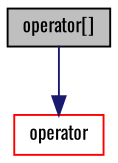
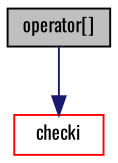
node "operator": label "operator" -> "checki"
